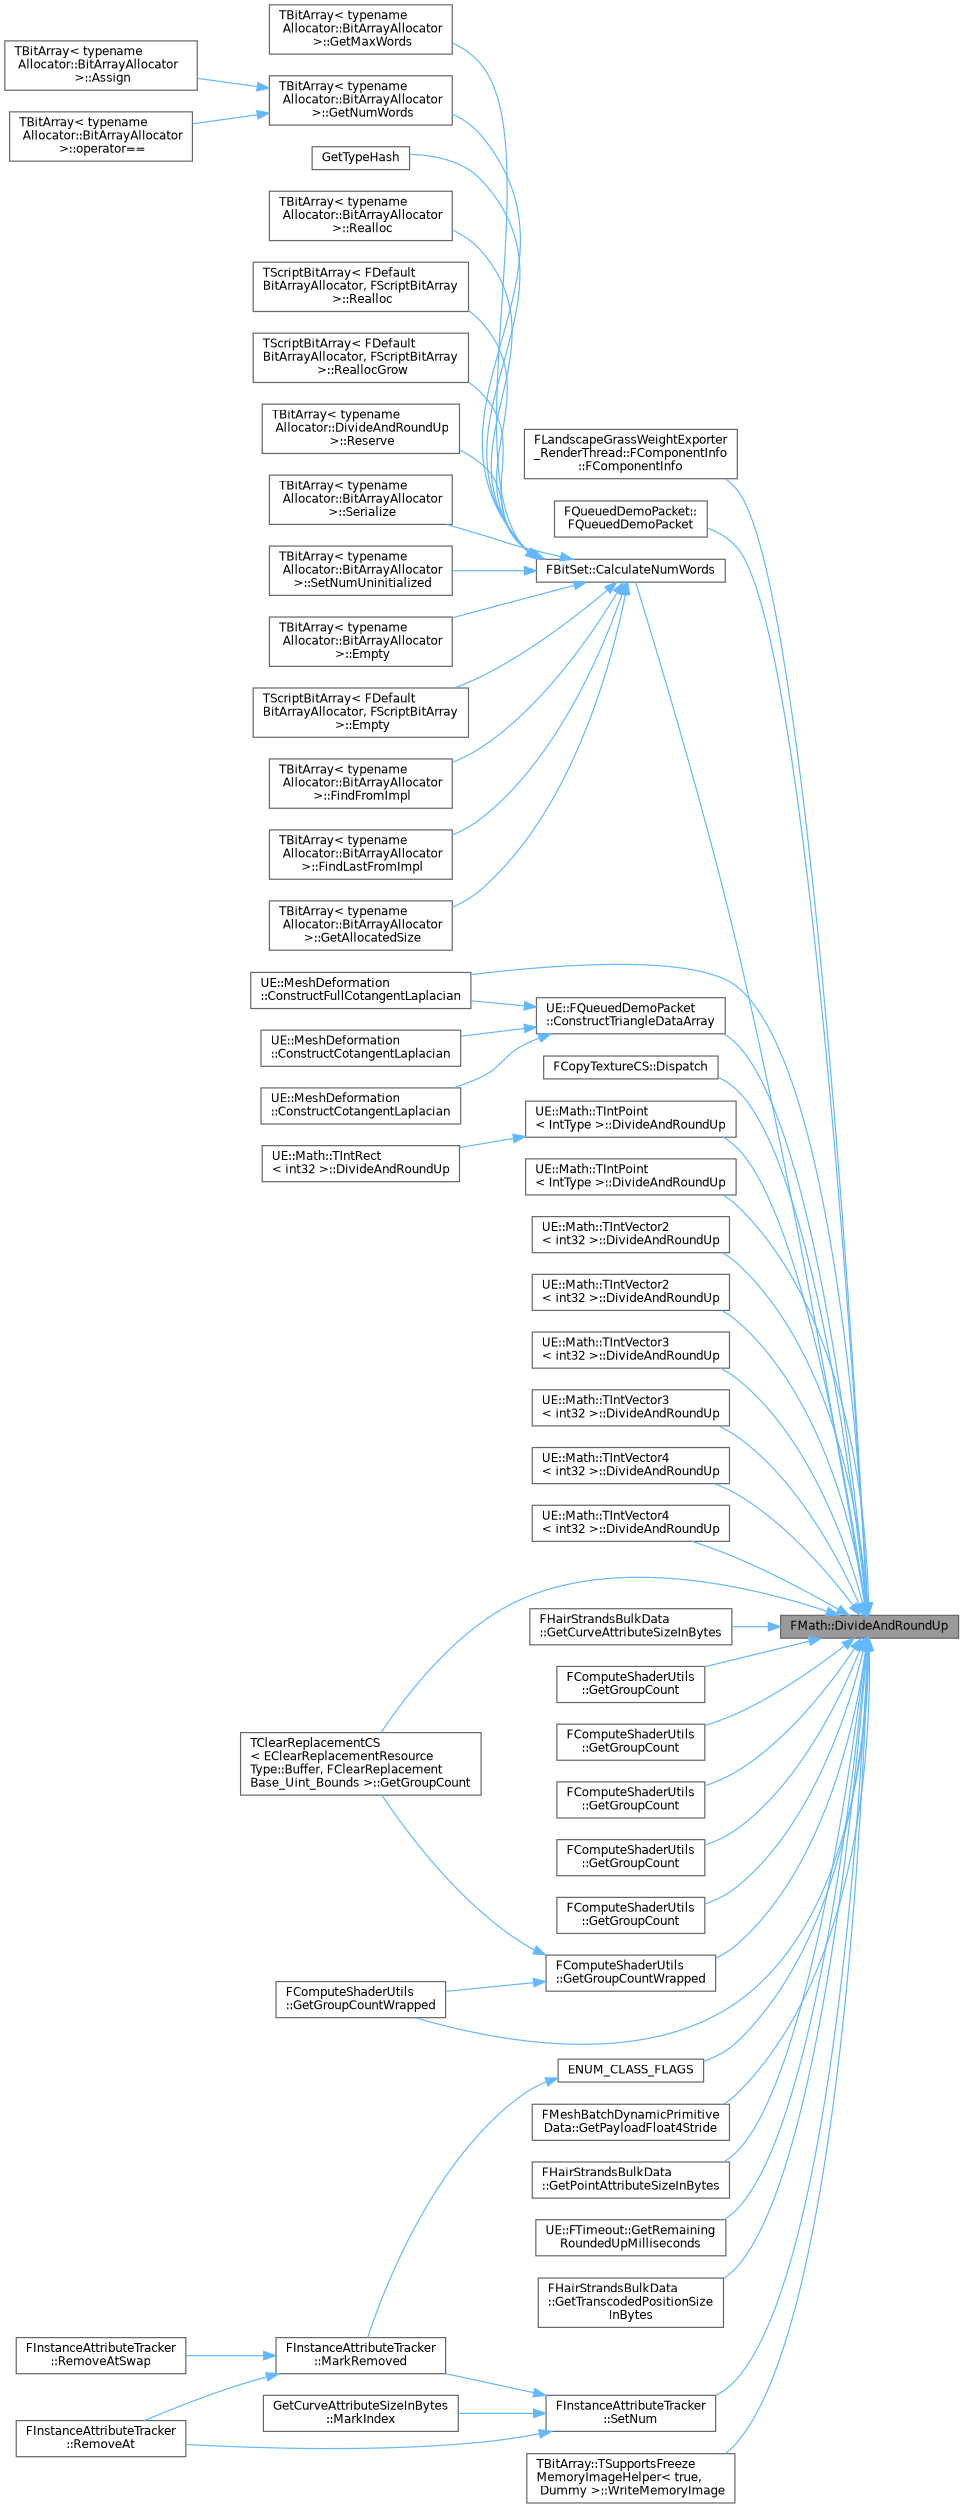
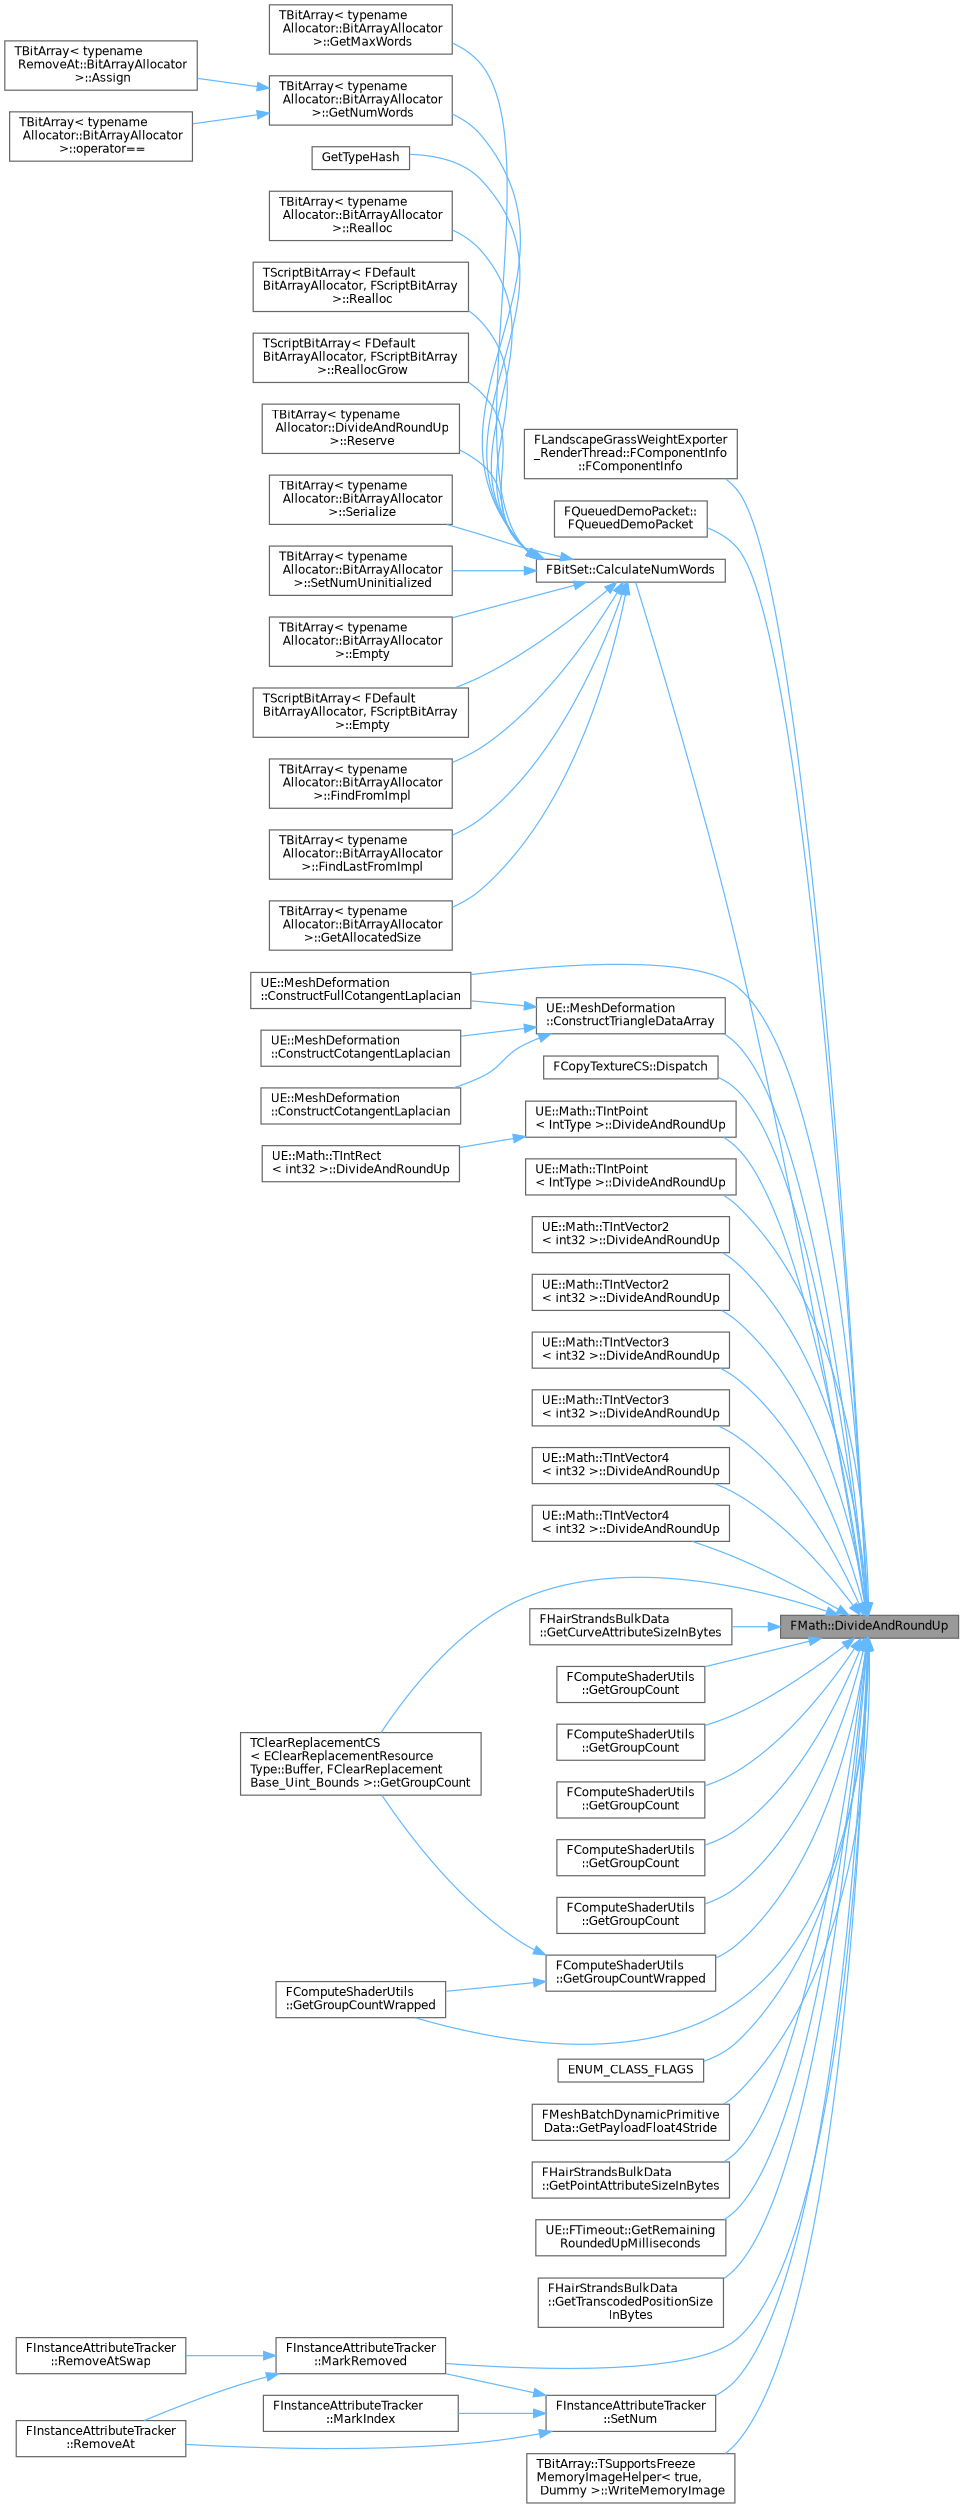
node "TBitArray< typename Allocator::BitArrayAllocator >::Assign": label "TBitArray< typename Allocator::BitArrayAllocator >::Assign" -> "TBitArray< typename RemoveAt::BitArrayAllocator >::Assign"
node "UE::FQueuedDemoPacket ::ConstructTriangleDataArray": label "UE::FQueuedDemoPacket ::ConstructTriangleDataArray" -> "UE::MeshDeformation ::ConstructTriangleDataArray"
edge "FInstanceAttributeTracker ::MarkRemoved" -> "ENUM_CLASS_FLAGS": now "FInstanceAttributeTracker ::MarkRemoved" -> "FMath::DivideAndRoundUp"
node "GetCurveAttributeSizeInBytes ::MarkIndex": label "GetCurveAttributeSizeInBytes ::MarkIndex" -> "FInstanceAttributeTracker ::MarkIndex"
